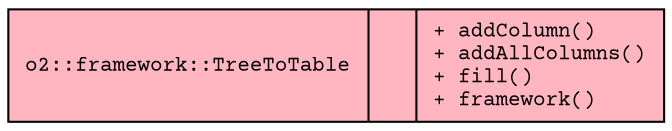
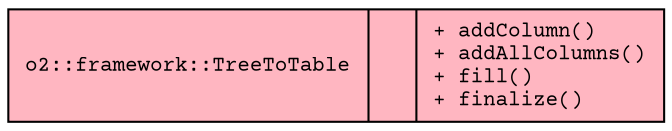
node "o2::framework::TreeToTable": text "+ framework()" -> "+ finalize()"
